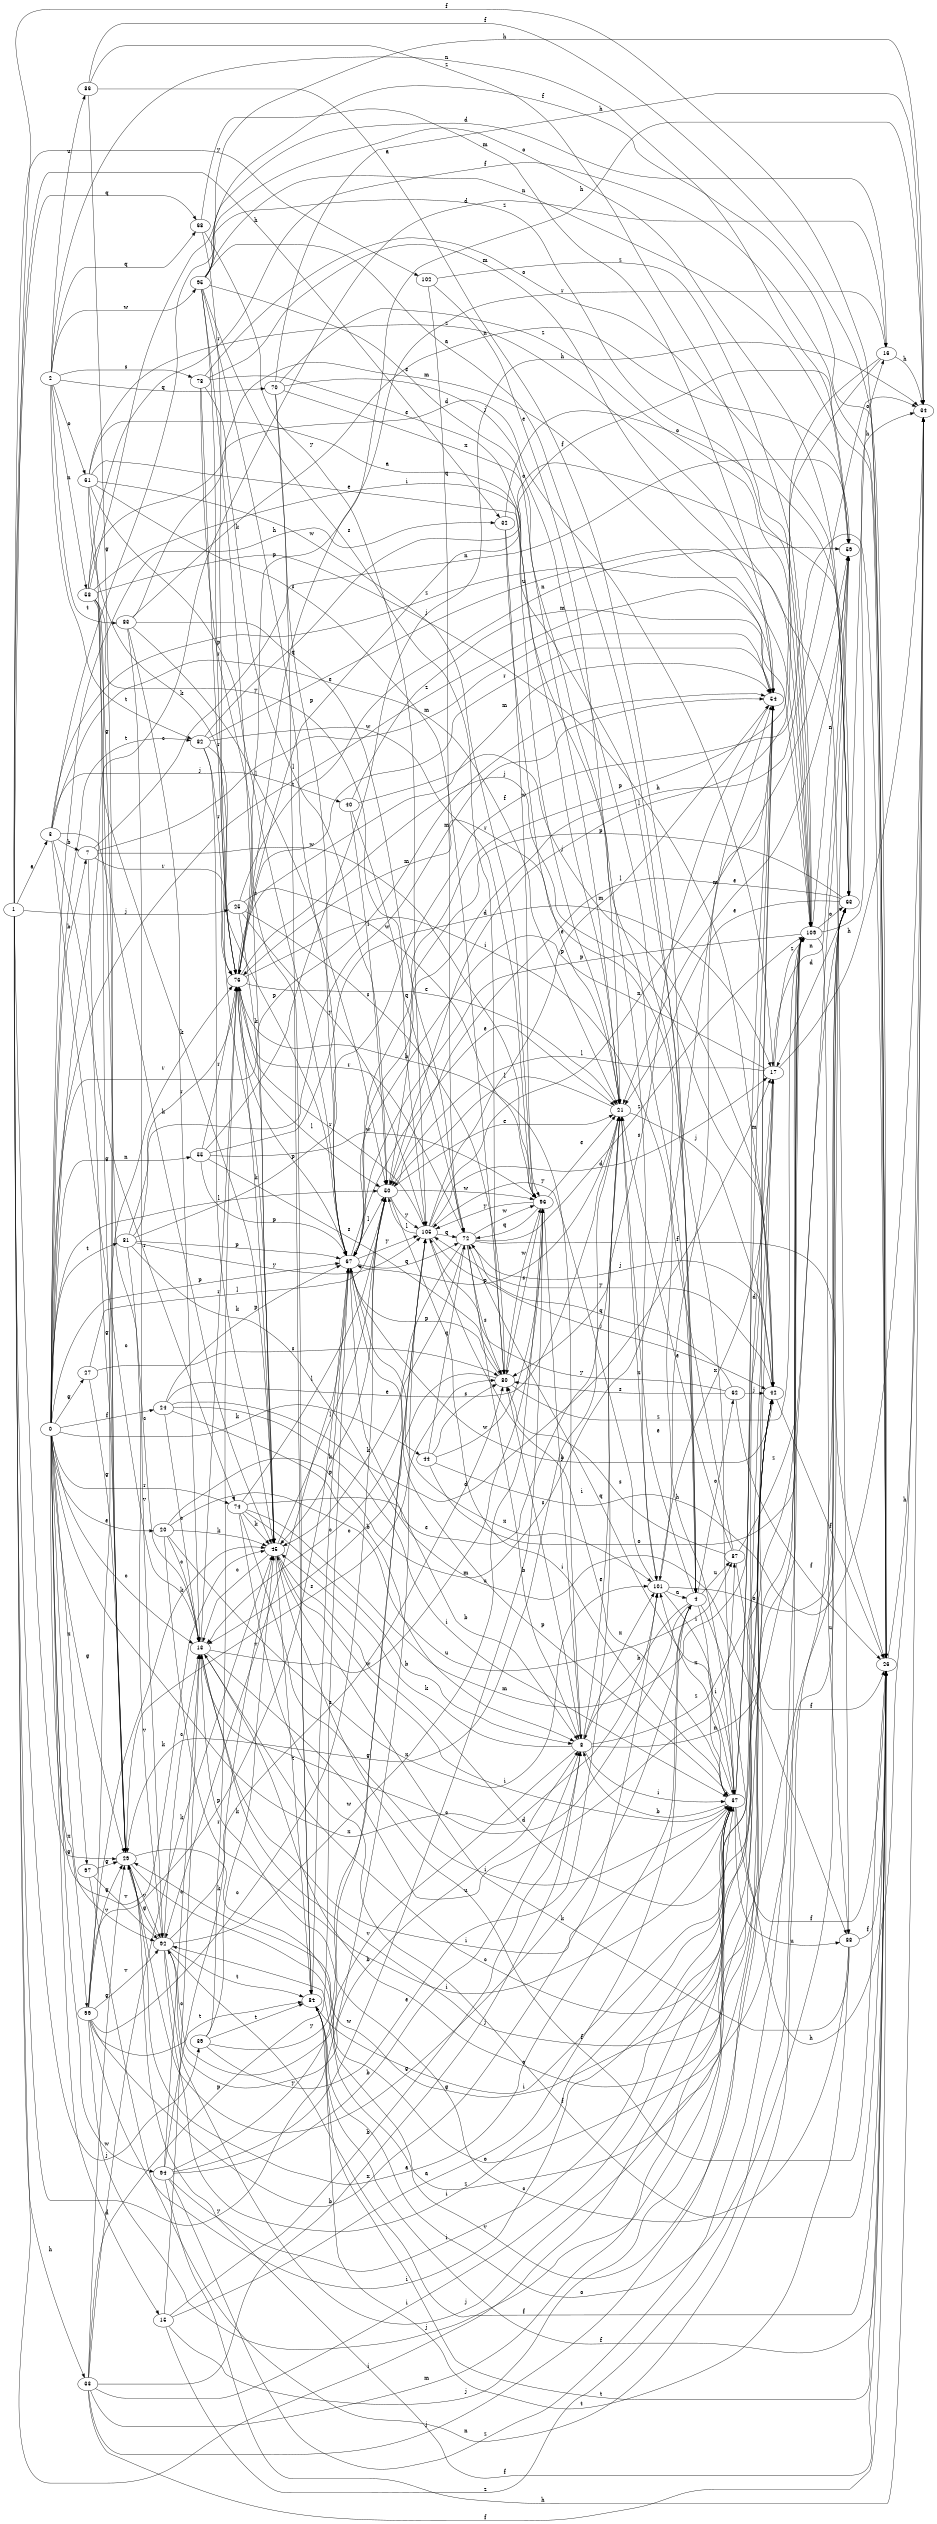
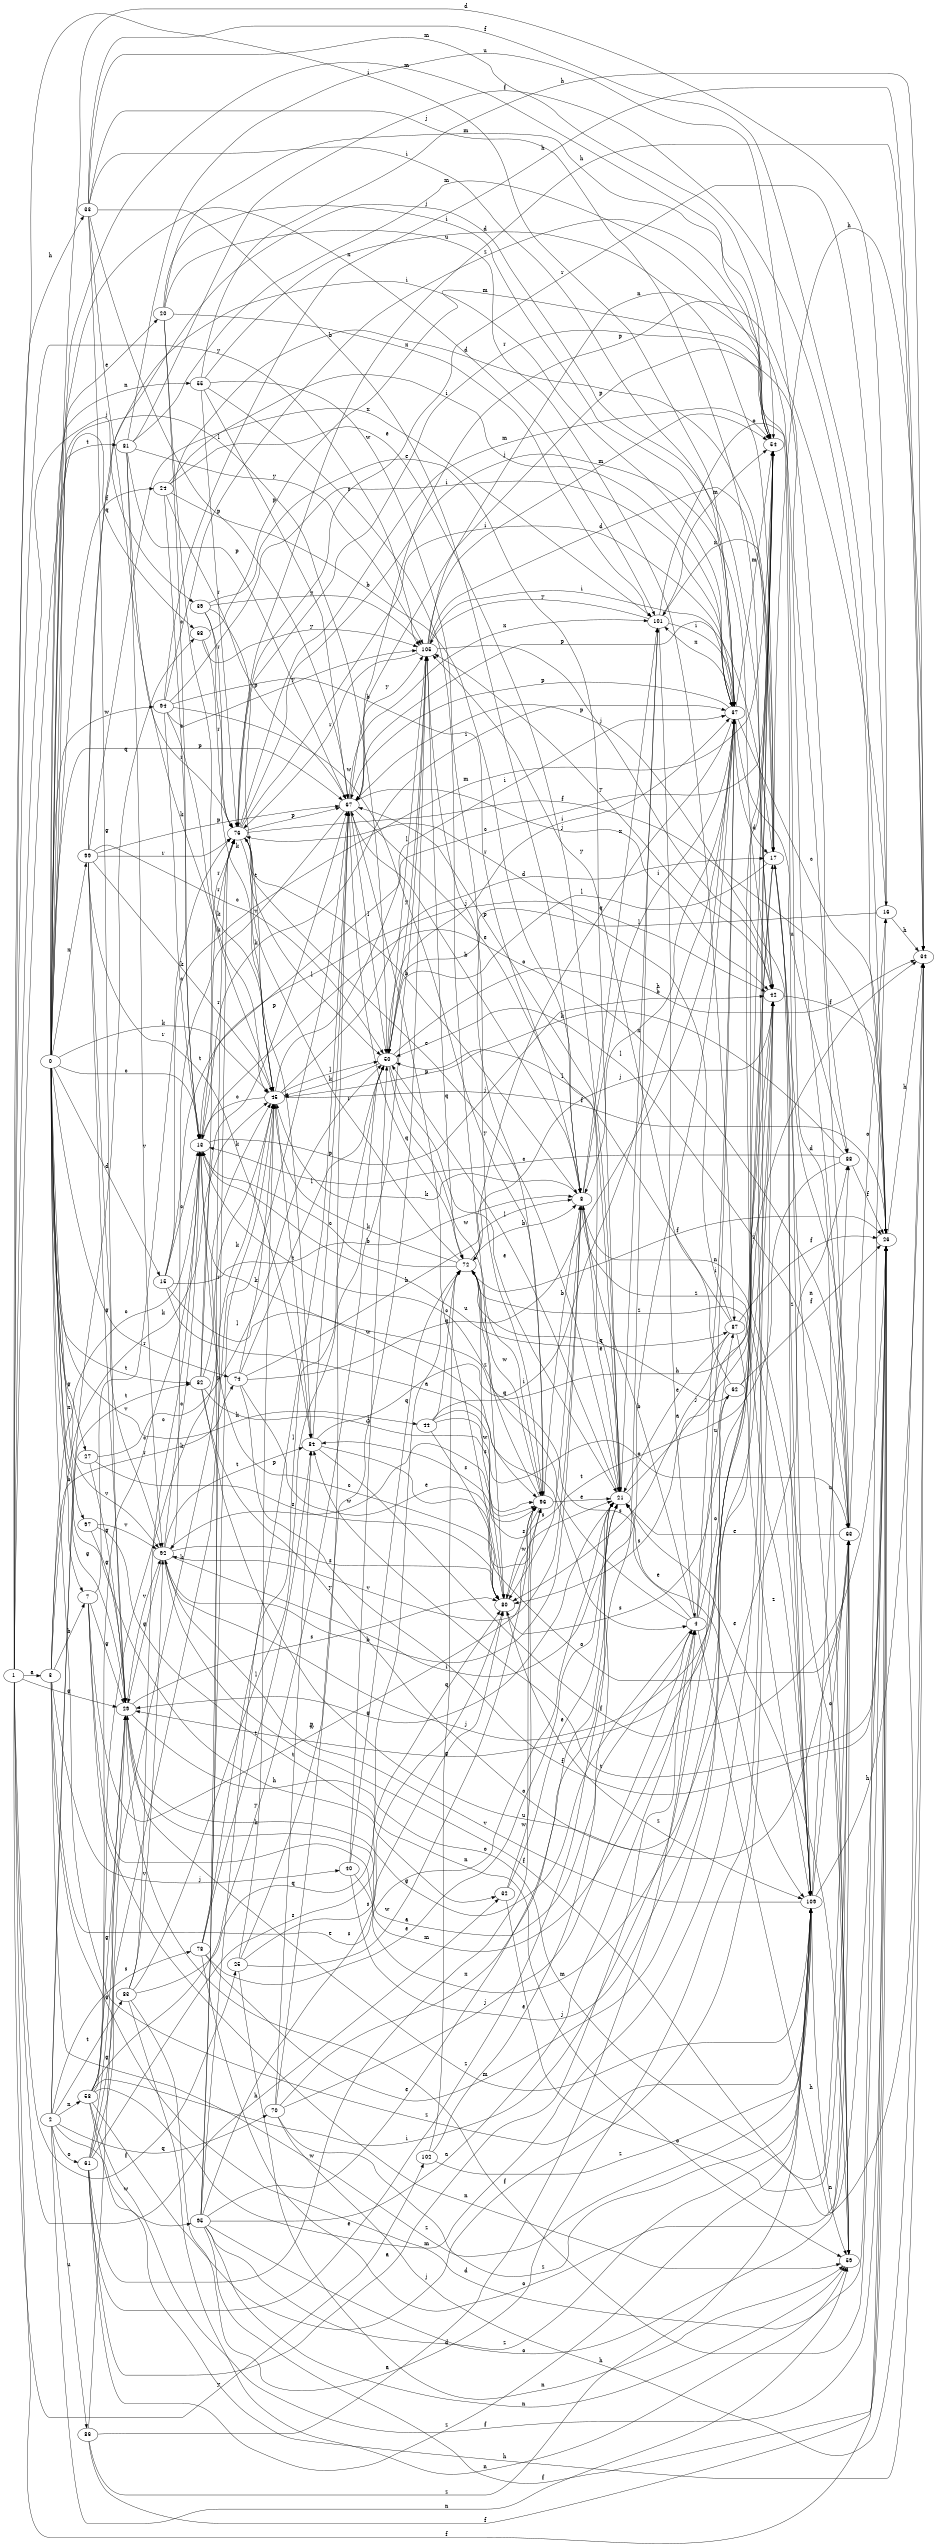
edge "1" -> "25": label "j" -> "f"
edge "87" -> "50": added, label "l"
edge "74" -> "54": now "15" -> "54"
edge "37" -> "26": label "f" -> "c"
